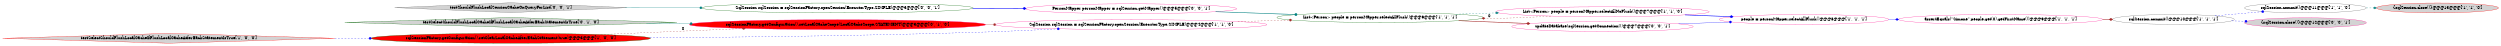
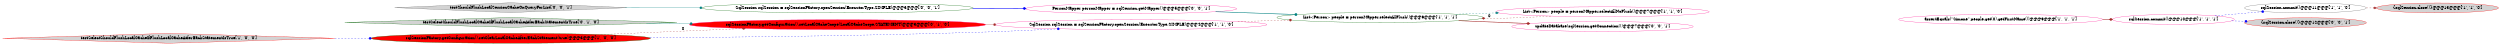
edge "sqlSession.commit()@@@11@@@['1', '1', '0']" -> "{sqlSession.close()}@@@13@@@['1', '1', '0']": color teal -> brown
node "people = personMapper.selectAllFlush()@@@8@@@['1', '1', '1']": removed
node "sqlSession.commit()@@@10@@@['1', '1', '1']": color gray40 -> deeppink
node "{sqlSession.close()}@@@12@@@['0', '0', '1']": color deeppink -> red
